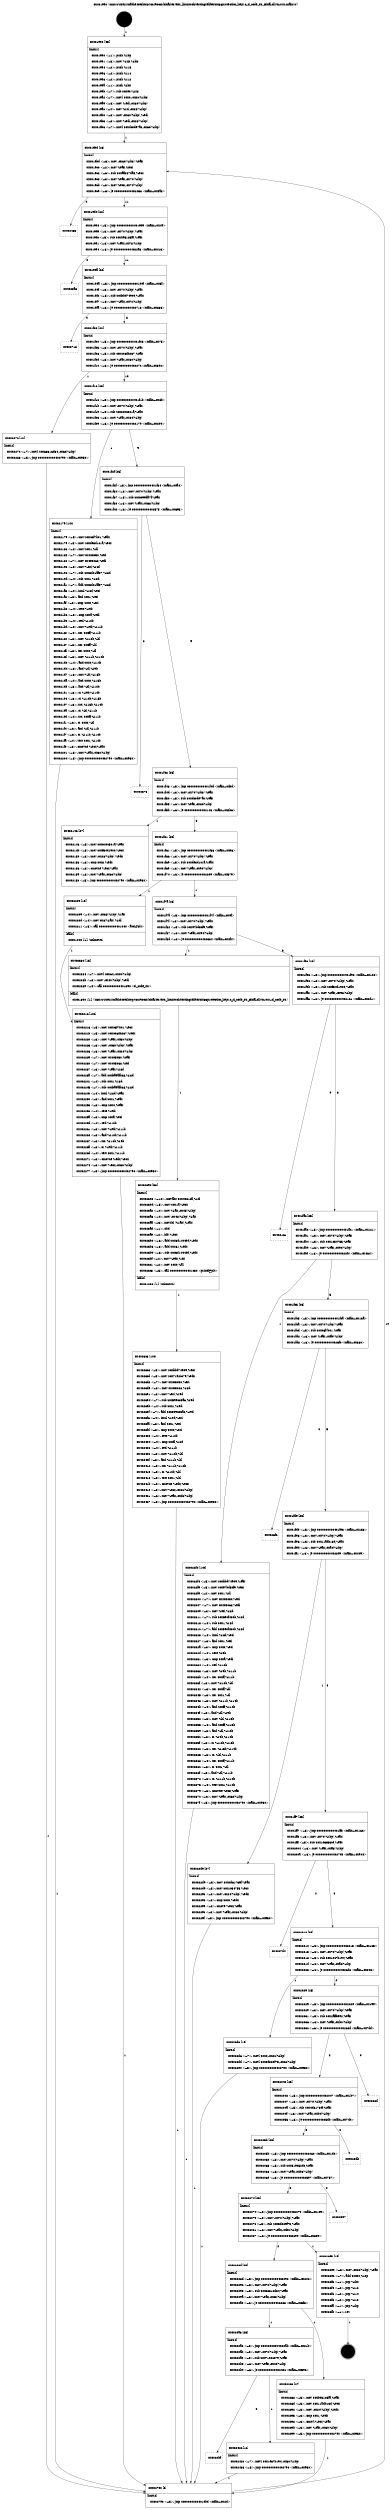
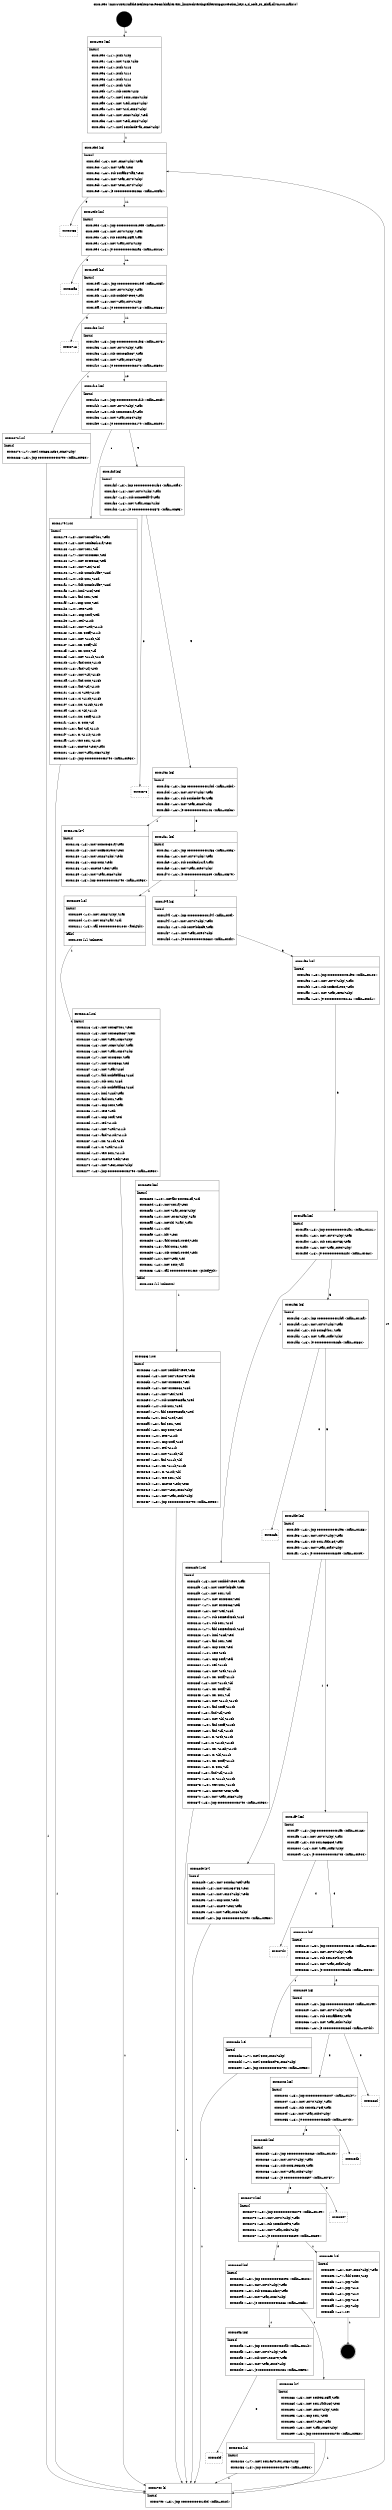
edge "0x401eea [22]" -> "0x401f00 [22]": label " 8" -> " 11"
node "0x402384 [15]": removed
node "0x402161": removed
edge "0x4020a6 [25]" -> "0x40242c [12]": removed, label "1"
